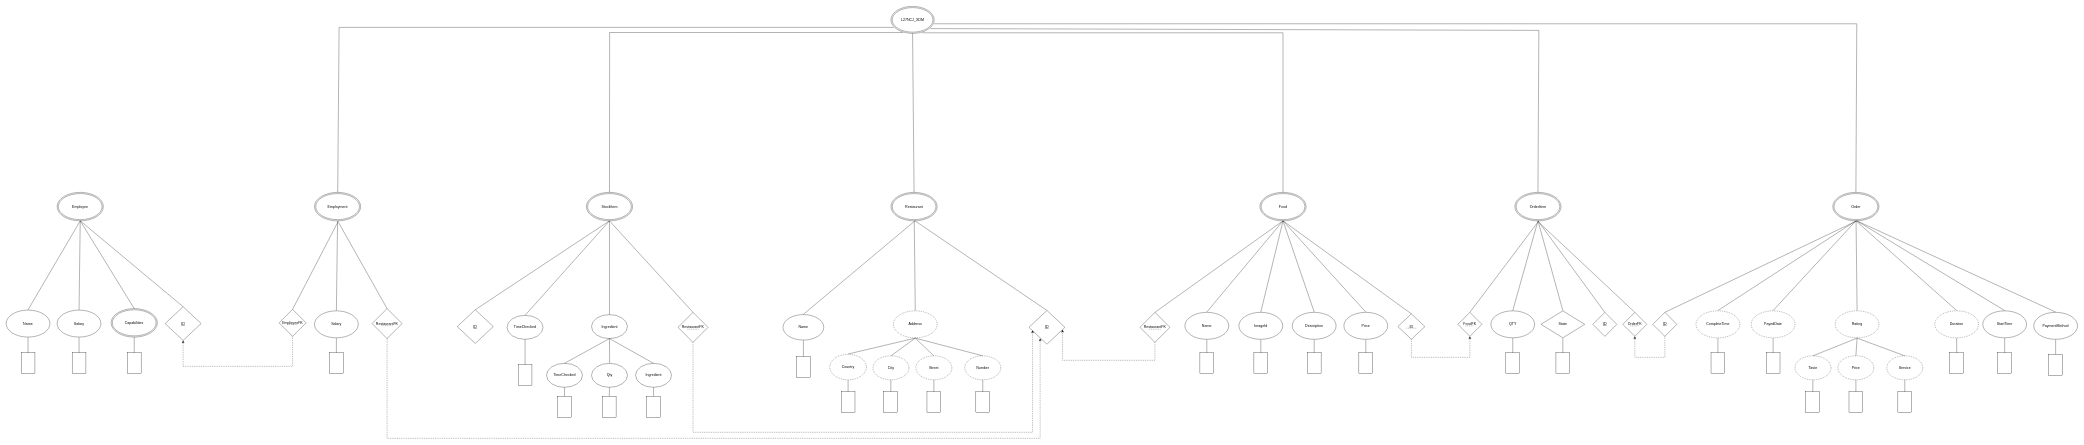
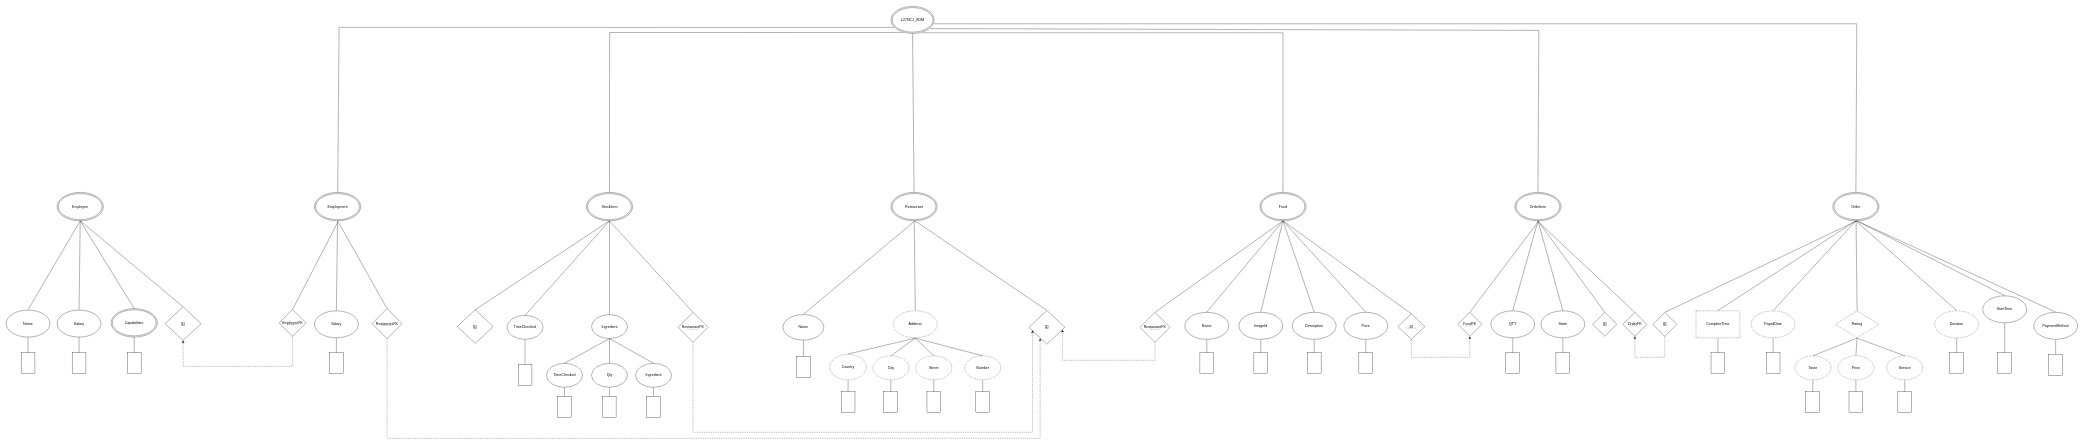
node "State": shape diamond -> ellipse
node "CompleteTime": shape ellipse -> rectangle
node "Rating": shape ellipse -> diamond
node "StartTime": moved (2005, 324) -> (2005, 309)
